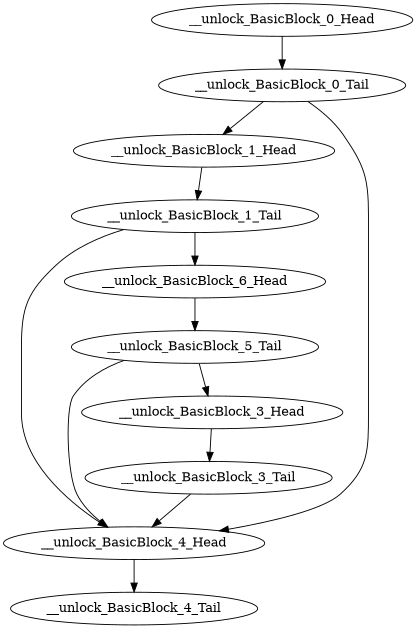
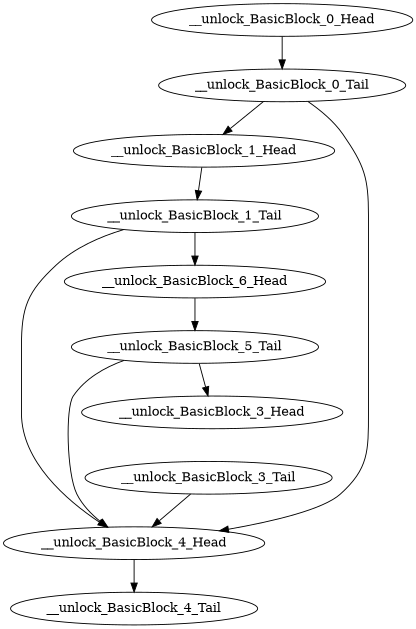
edge "__unlock_BasicBlock_3_Head" -> "__unlock_BasicBlock_3_Tail": removed
